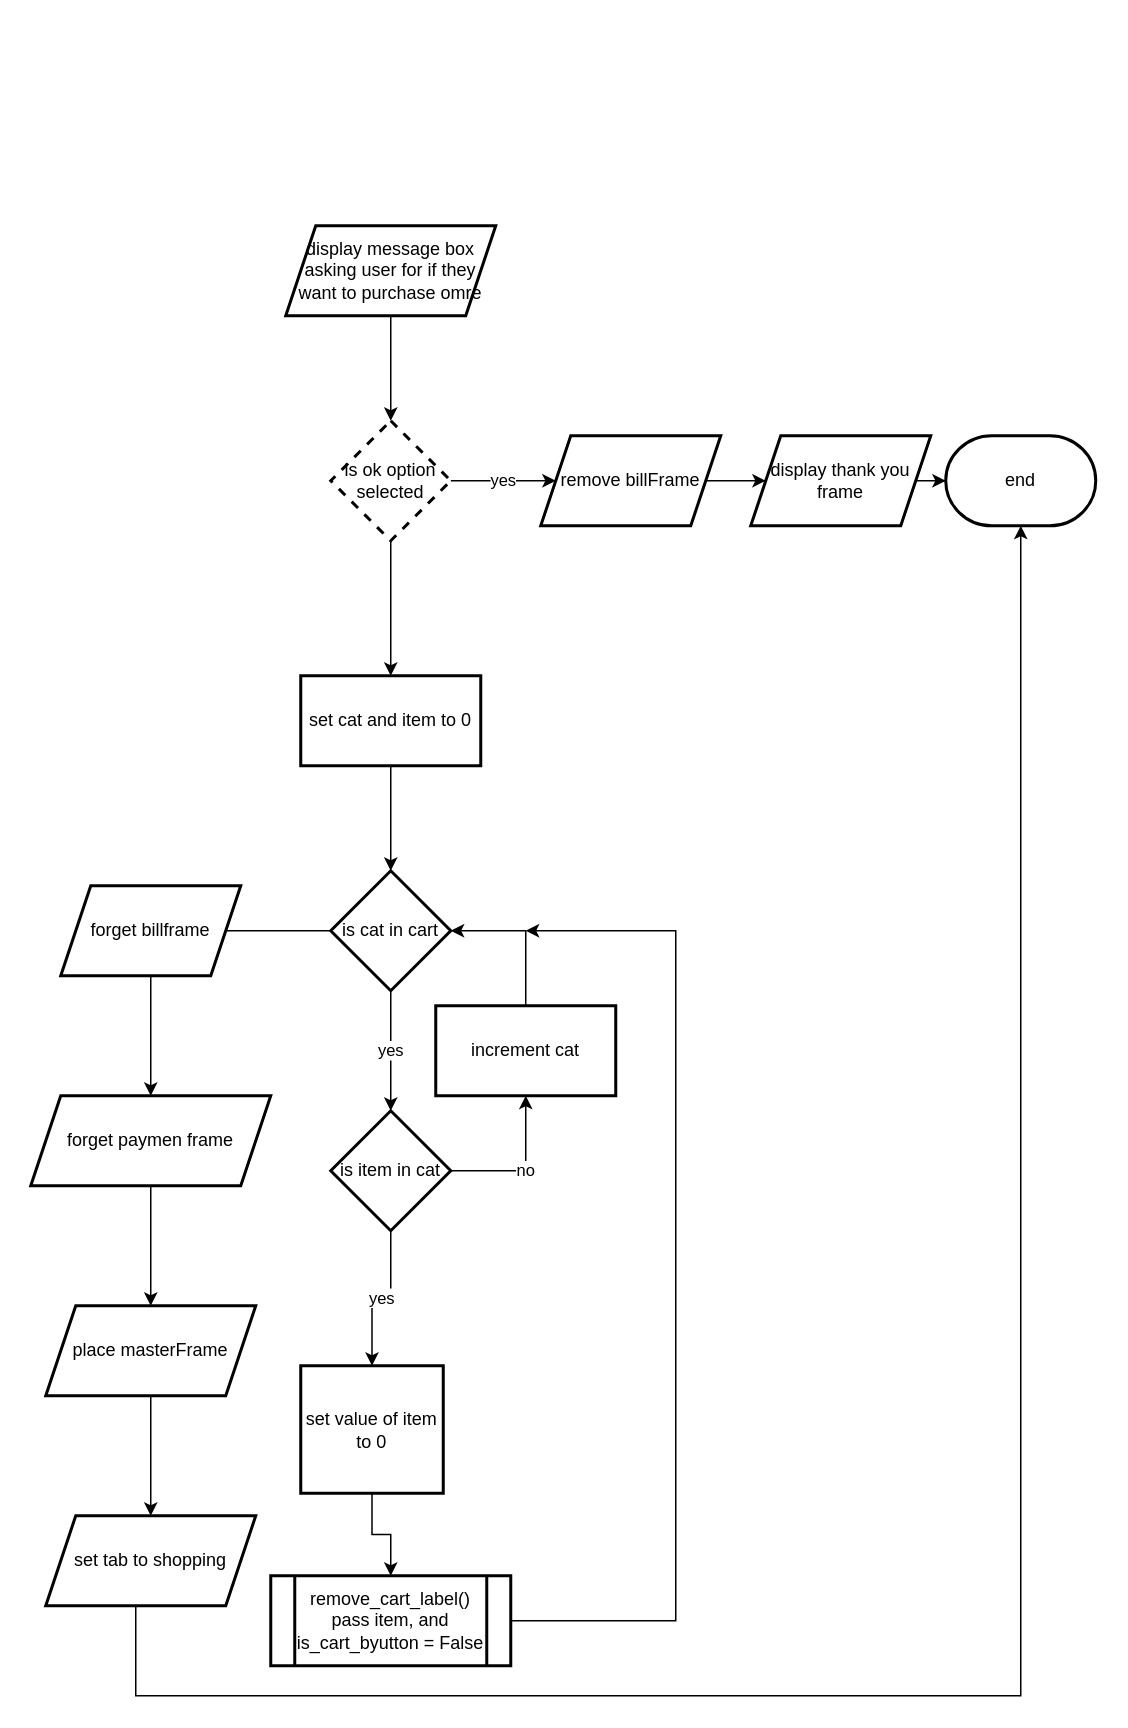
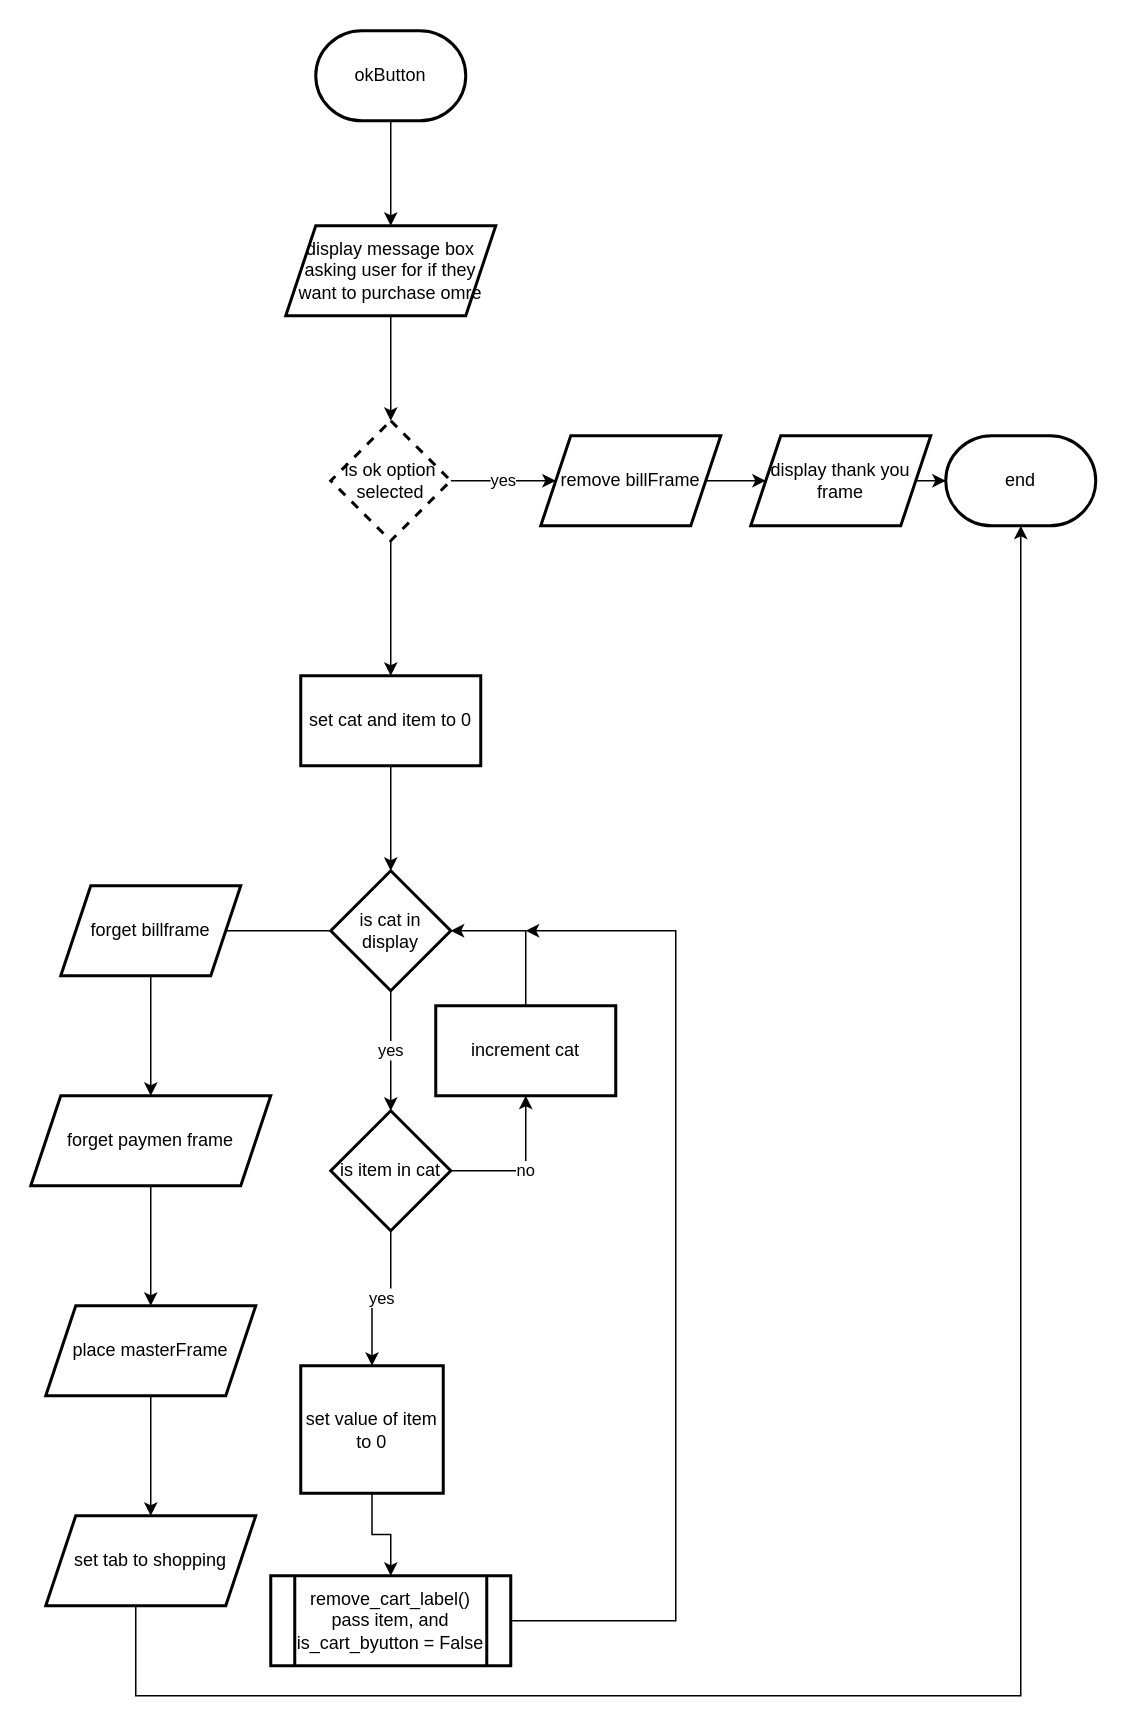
node "okButton": added
edge "okButton" -> "display message box asking user for if they want to purchase omre": added
node "is cat in cart": label "is cat in cart" -> "is cat in display"
